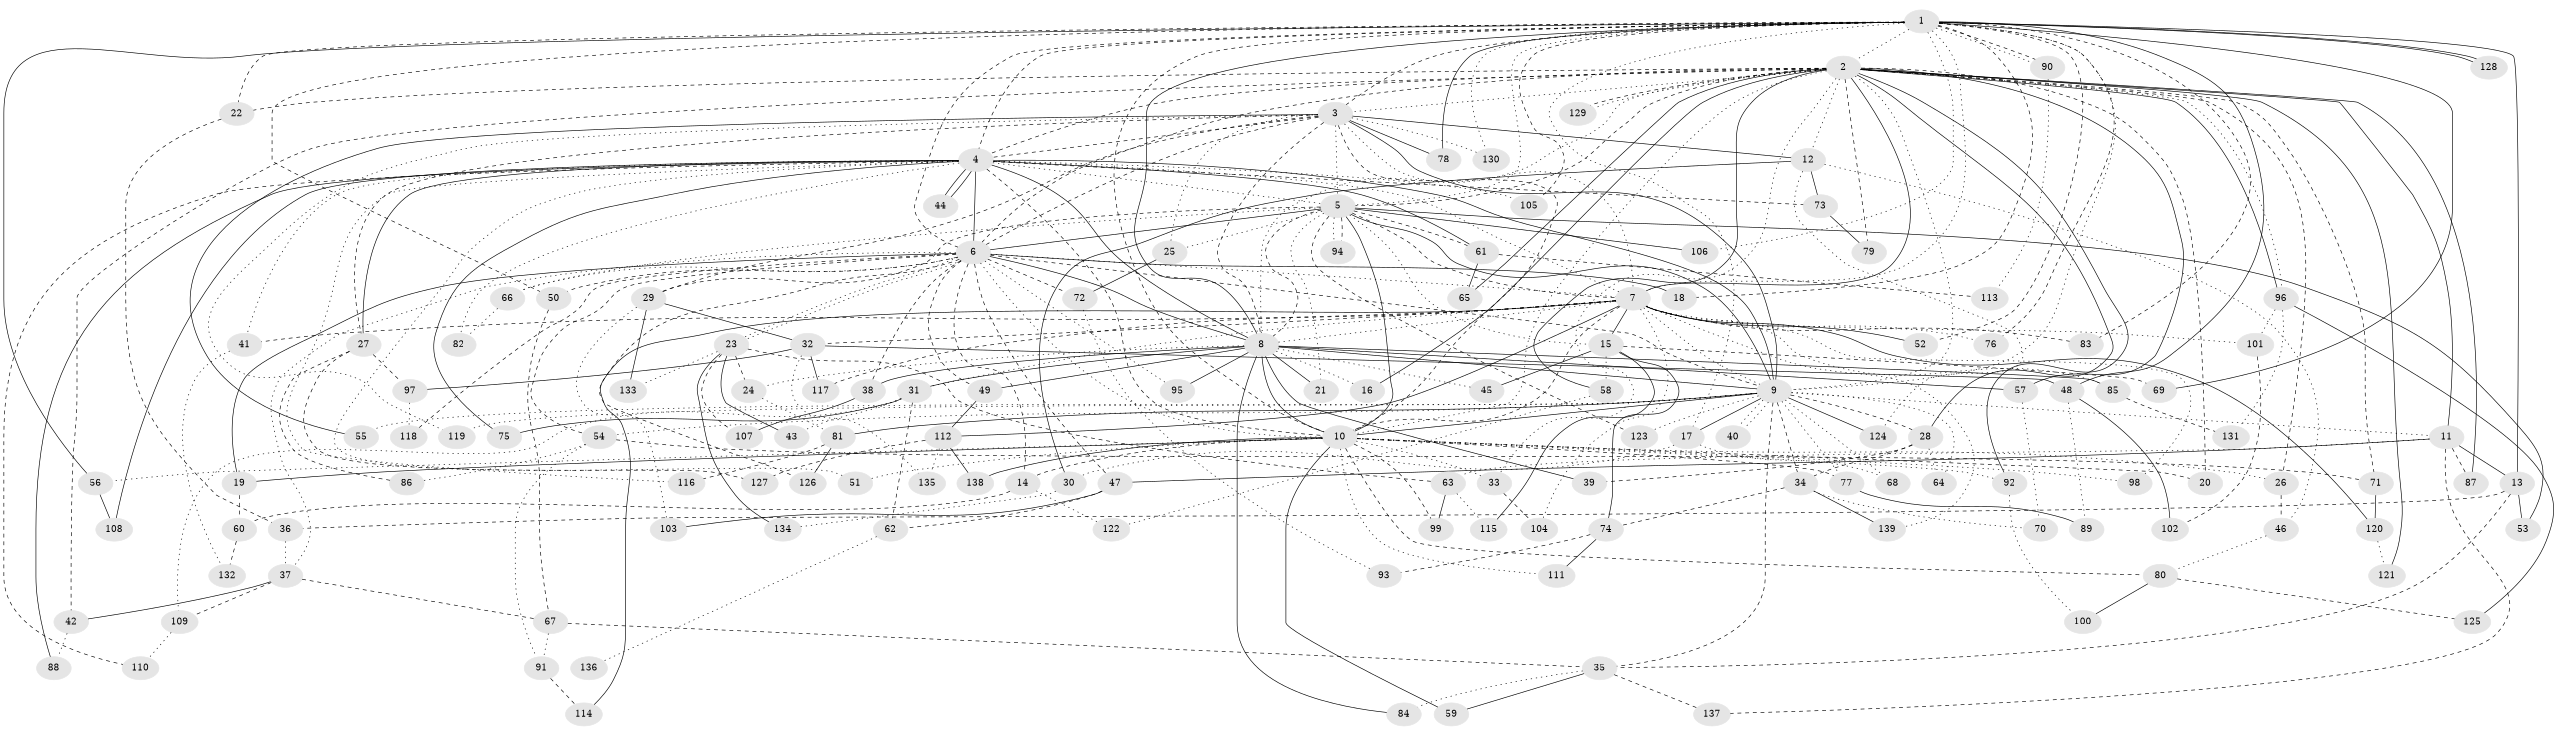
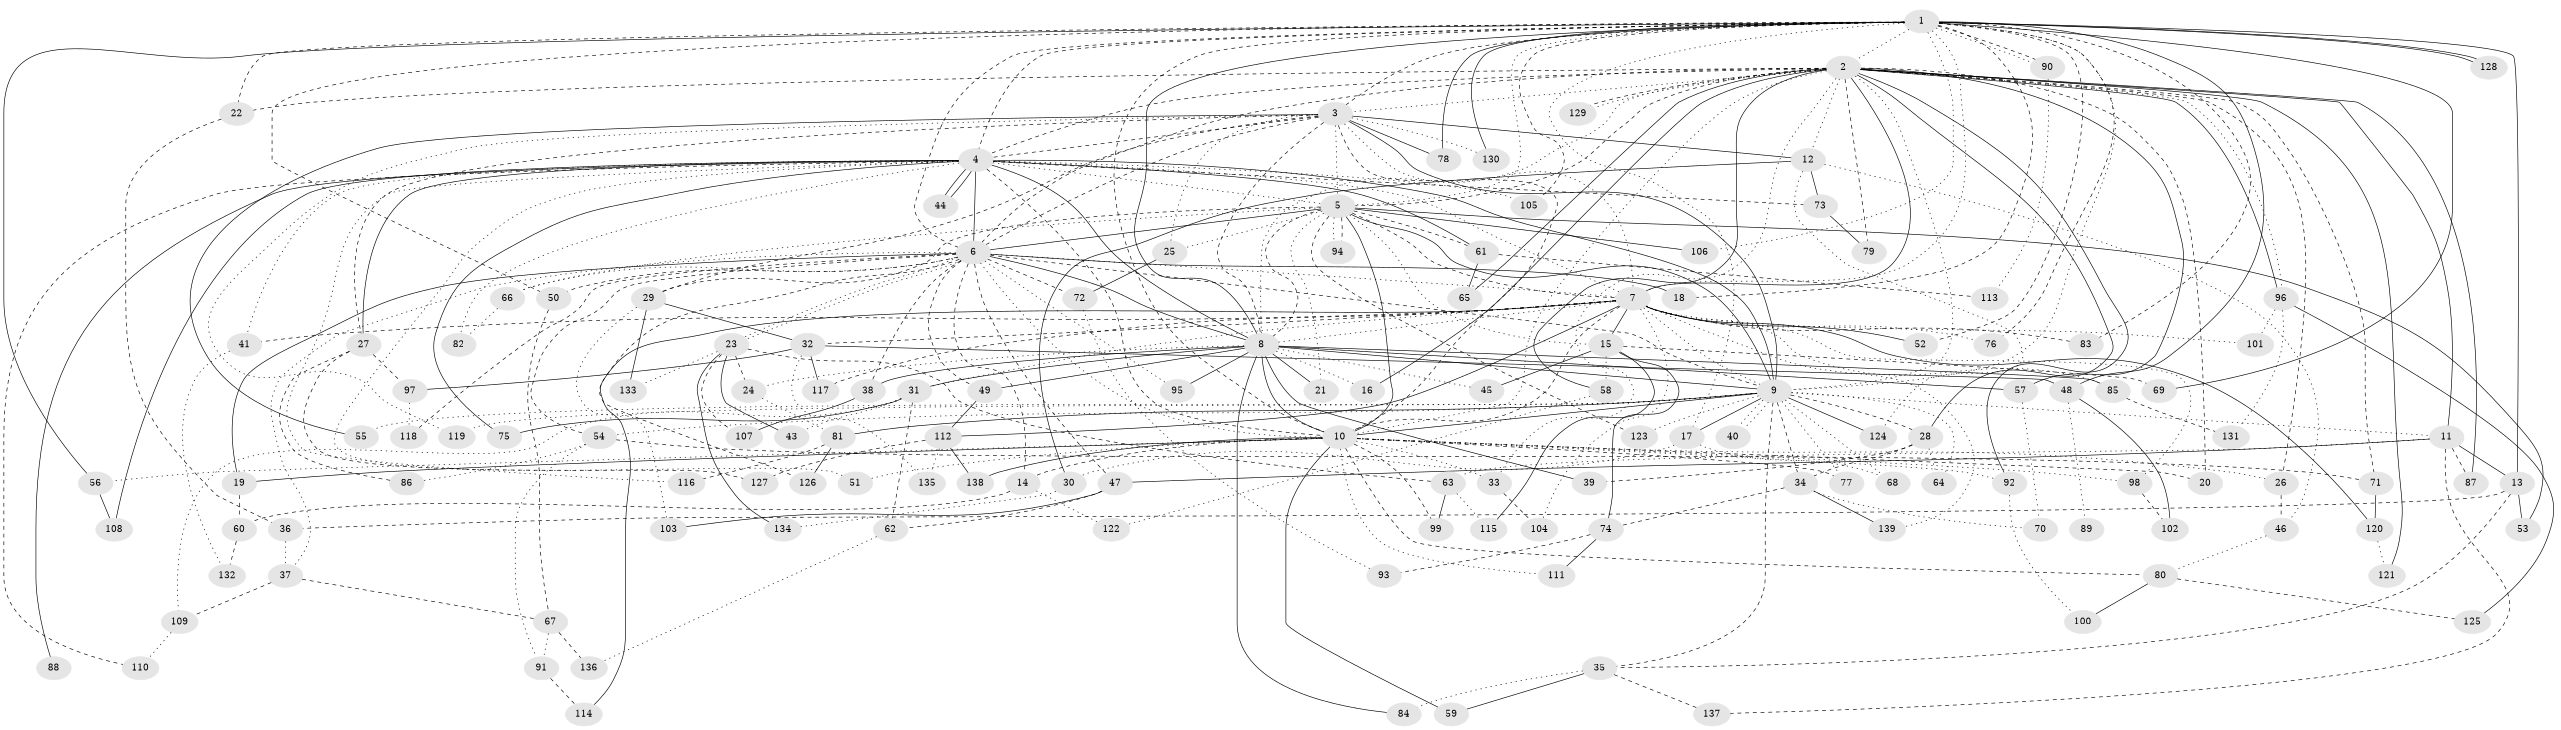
edge "1" -- "130": style dotted -> solid
edge "101" -- "102": now "98" -- "102"
edge "77" -- "89": removed
node "42": removed
edge "67" -- "35": now "67" -- "136"
